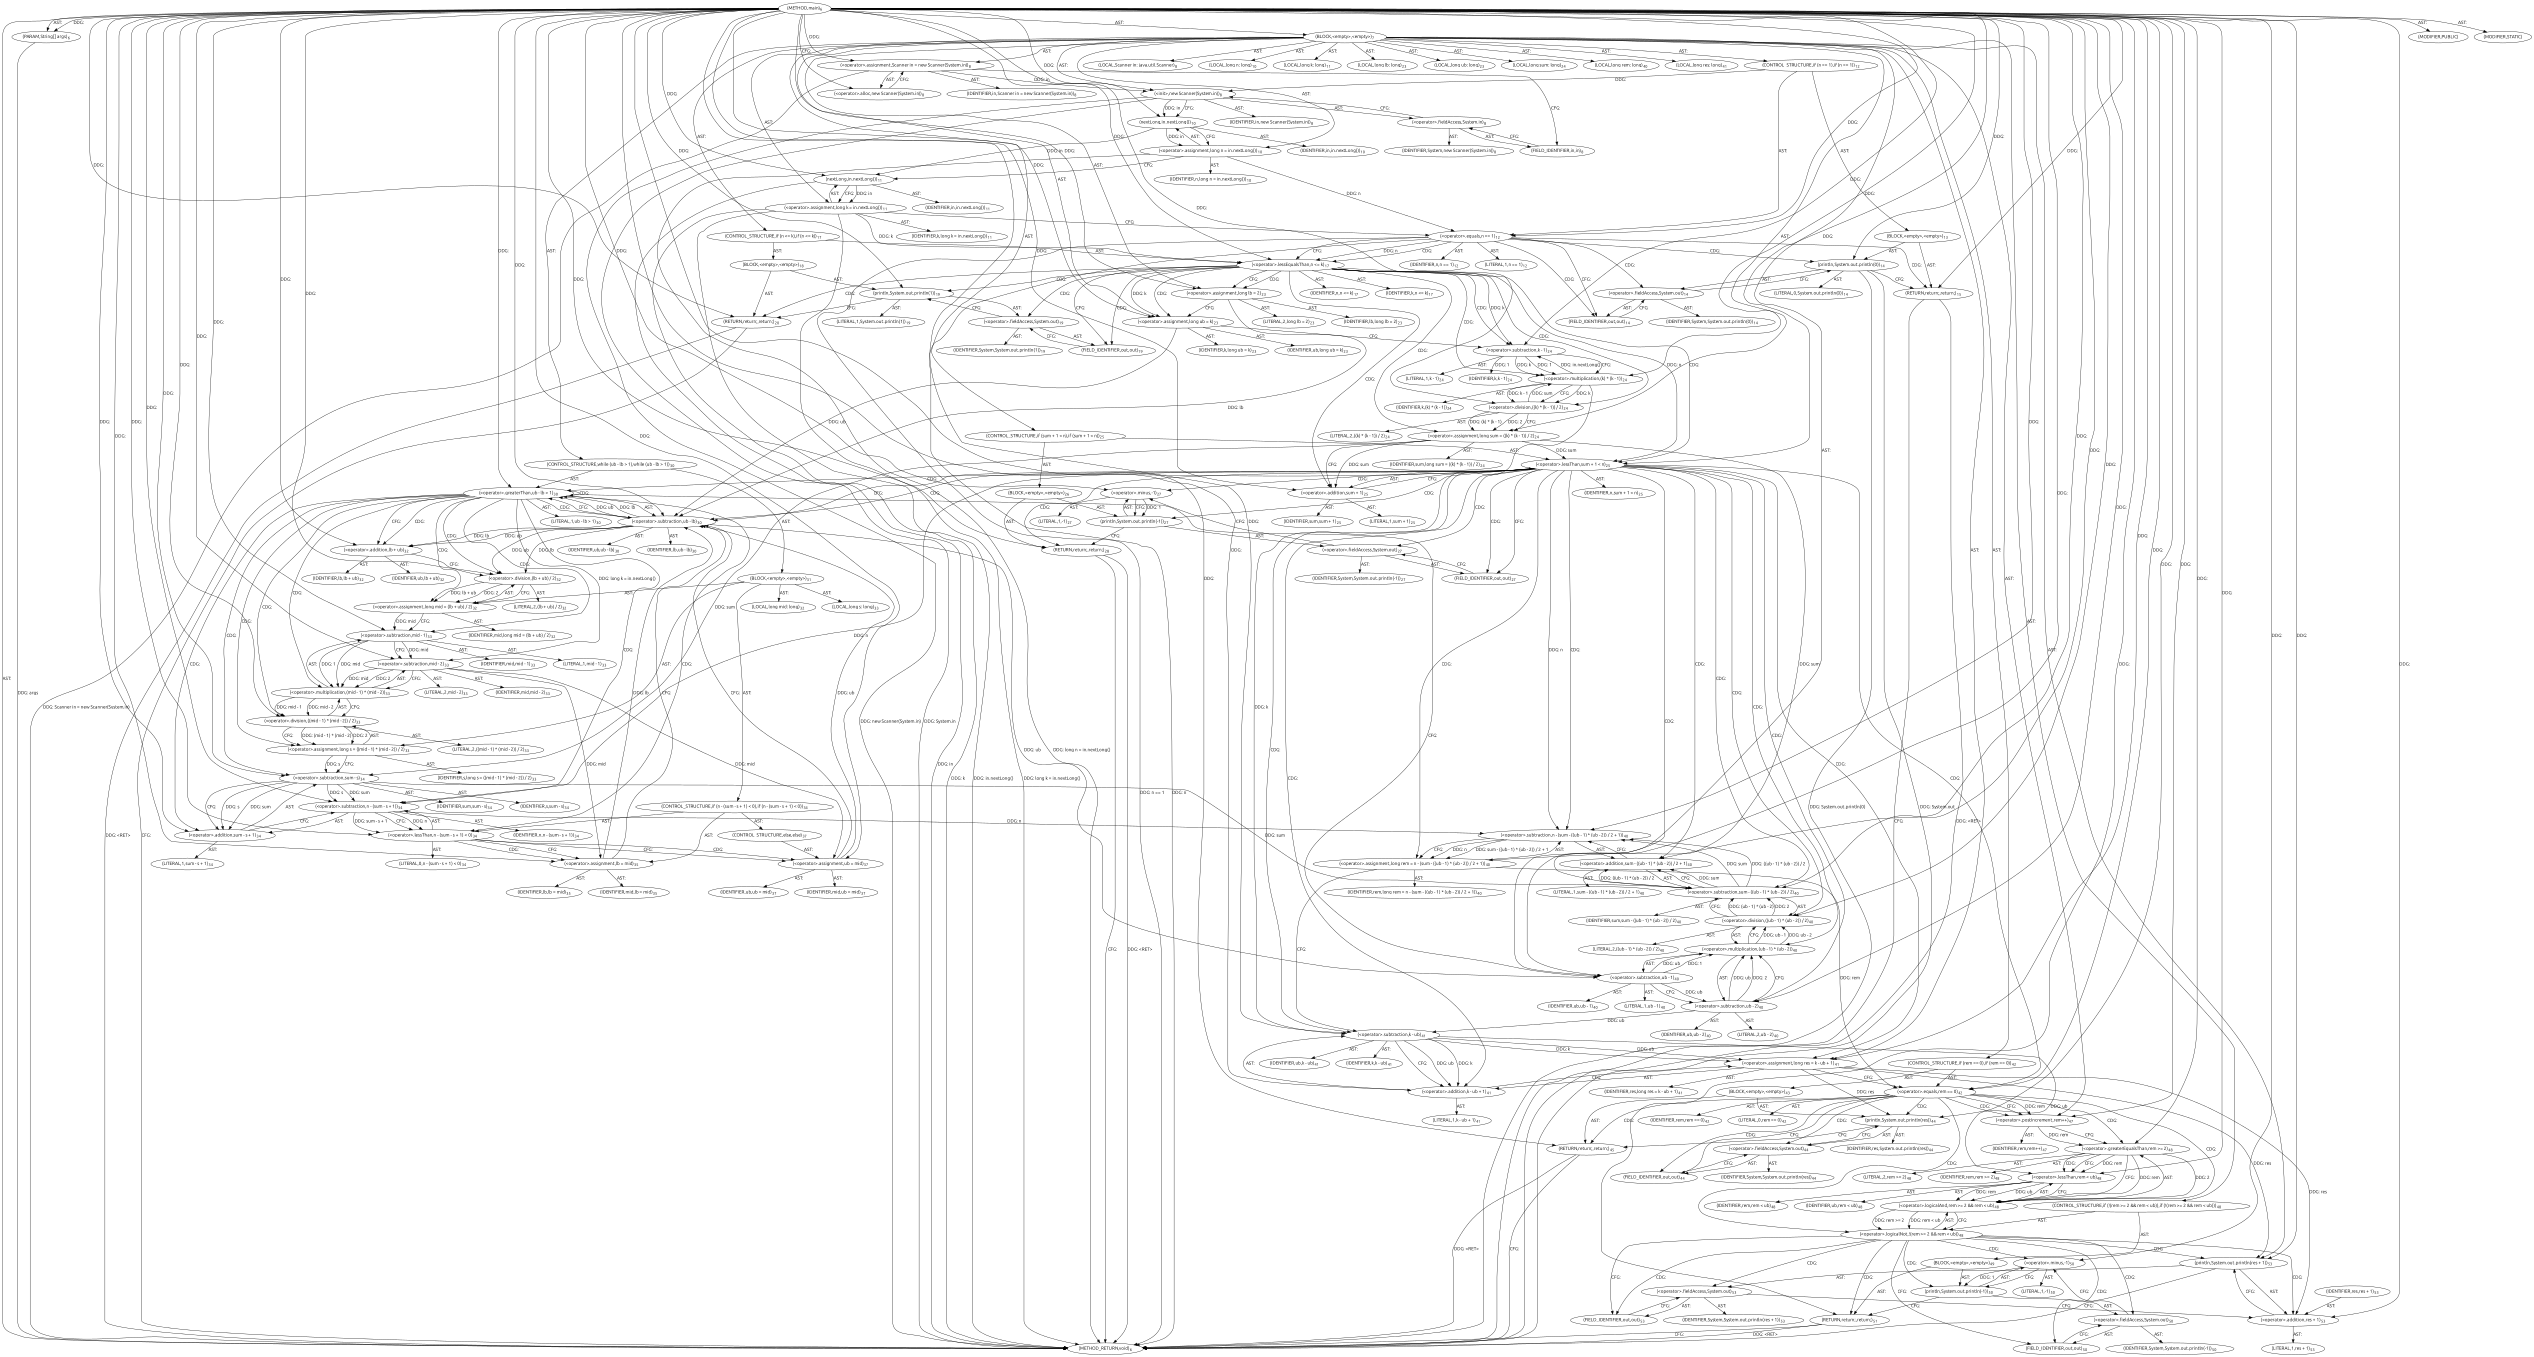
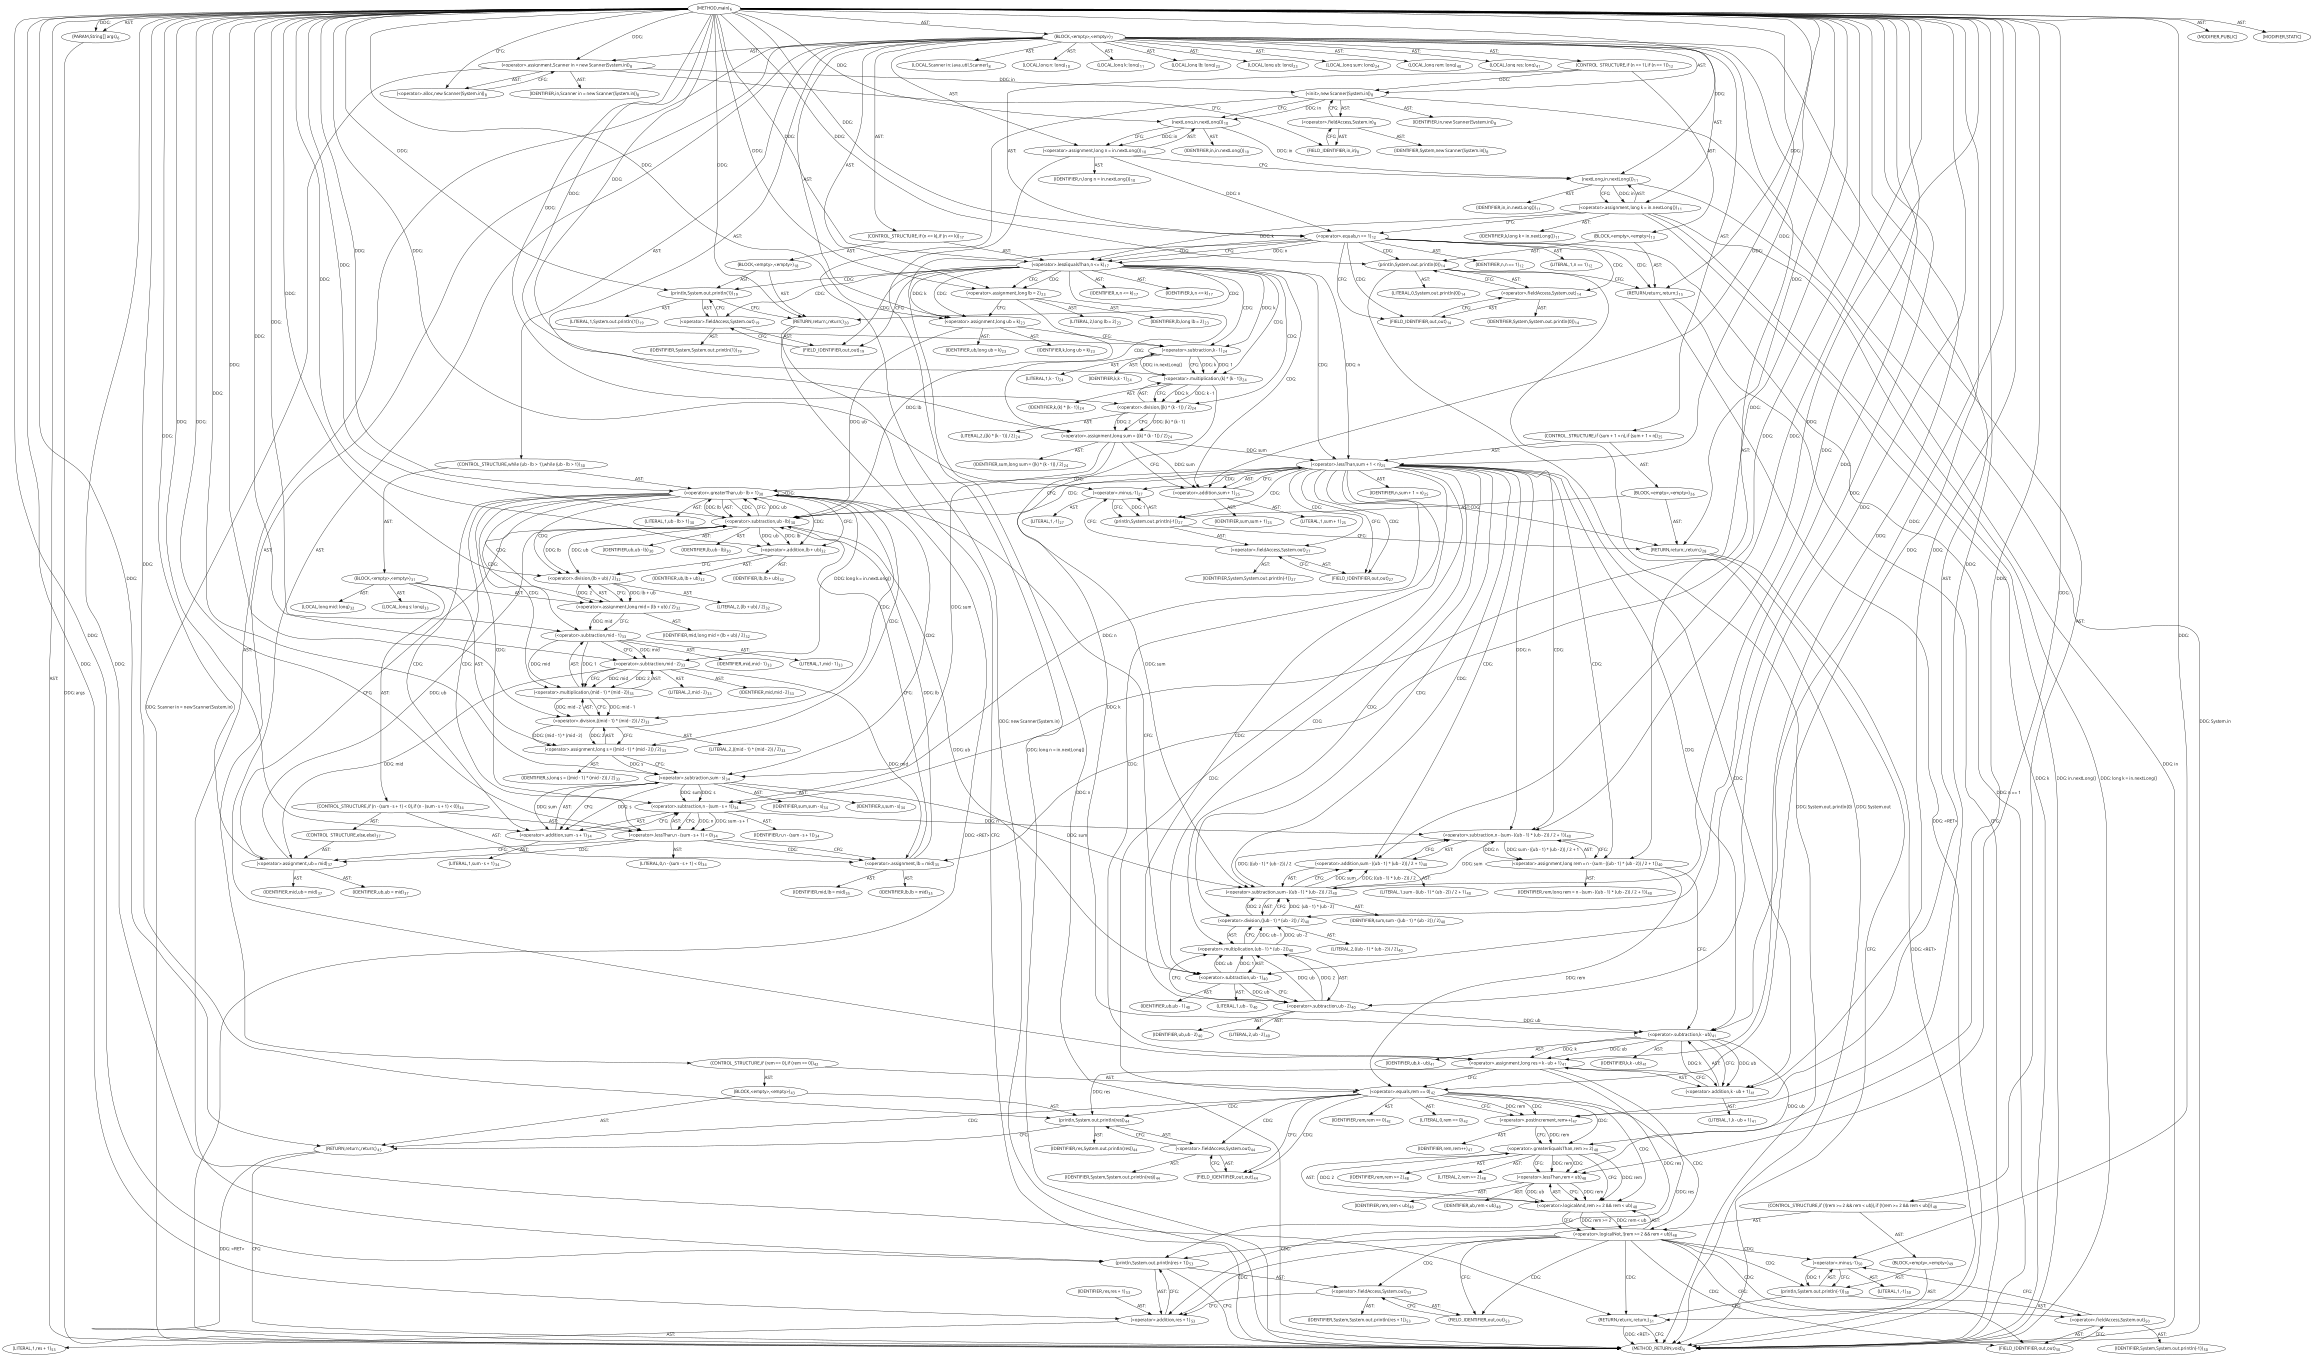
edge "(<operator>.subtraction,k - 1)" -> "(IDENTIFIER,k,k - 1)": label "DDG: 1" -> "AST: "
edge "(<operator>.division,((k) * (k - 1)) / 2)" -> "(<operator>.multiplication,(k) * (k - 1))": label "DDG: sum" -> "AST: "
node "(IDENTIFIER,res,long res = k - ub + 1)": removed
